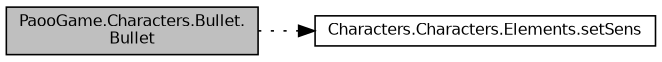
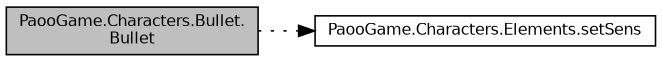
node "Characters.Characters.Elements.setSens": label "Characters.Characters.Elements.setSens" -> "PaooGame.Characters.Elements.setSens"
